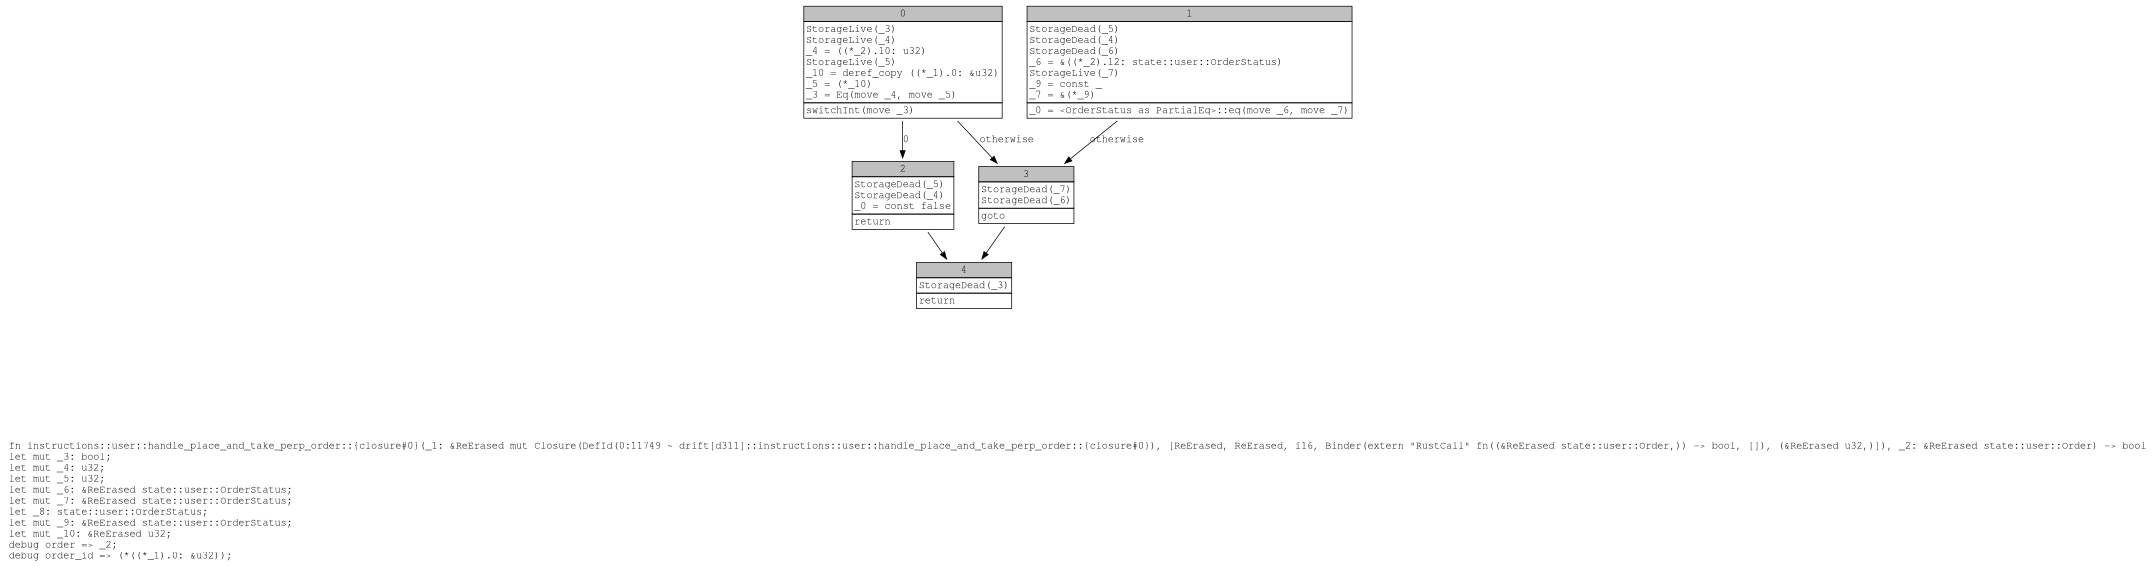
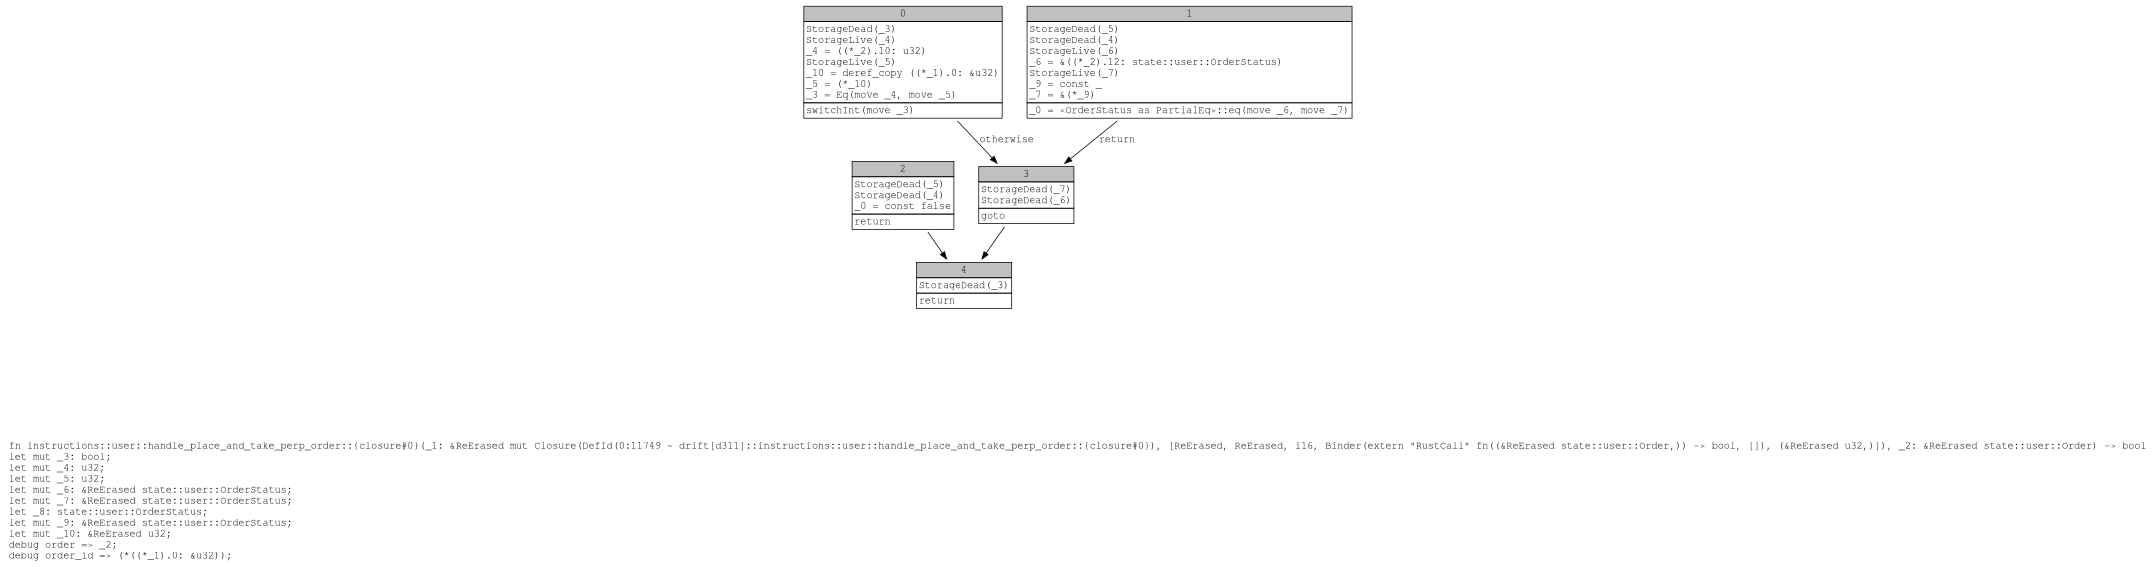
node "0": text "StorageLive(_3)" -> "StorageDead(_3)"
node "1": text "StorageDead(_6)" -> "StorageLive(_6)"
edge "0" -> "2": removed, label "0"
edge "1" -> "3": label "otherwise" -> "return"
